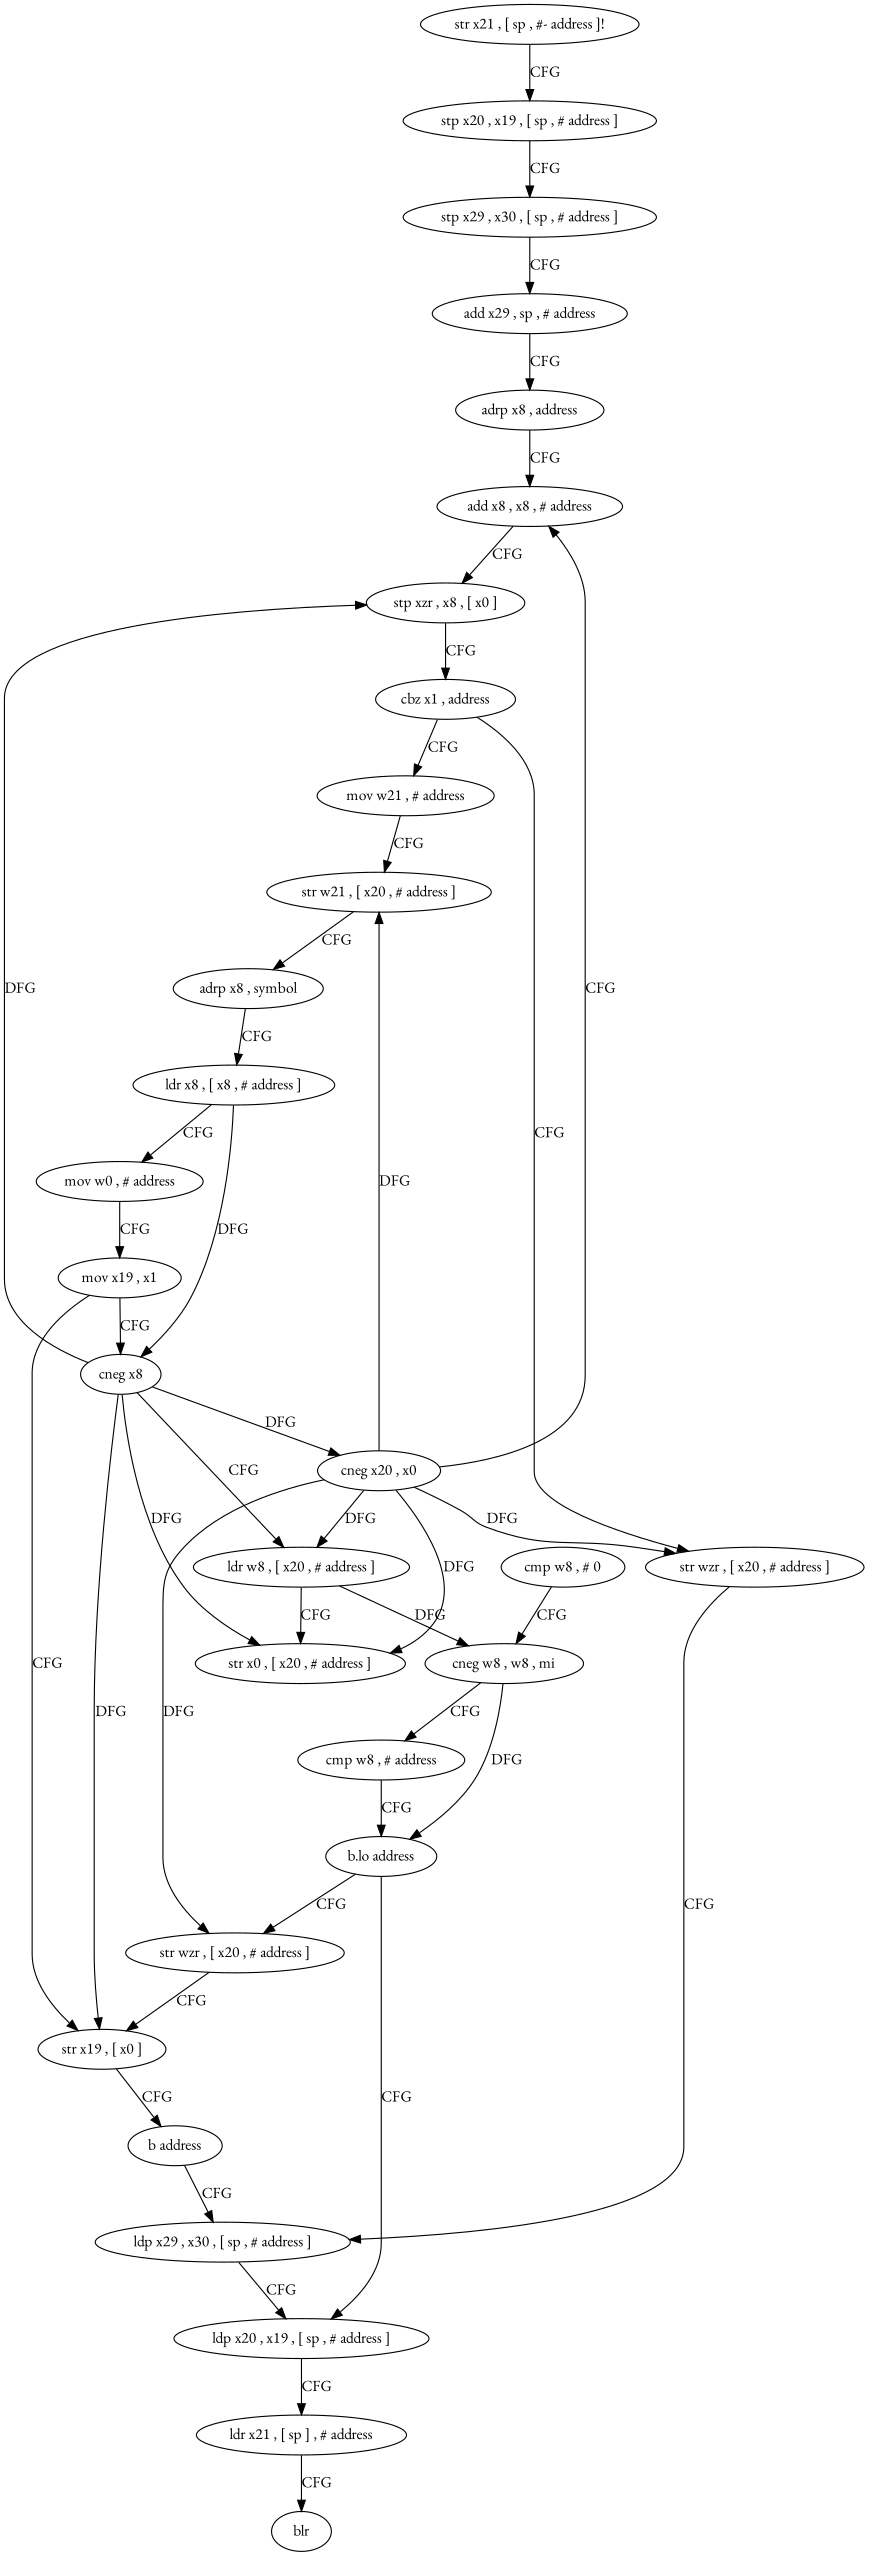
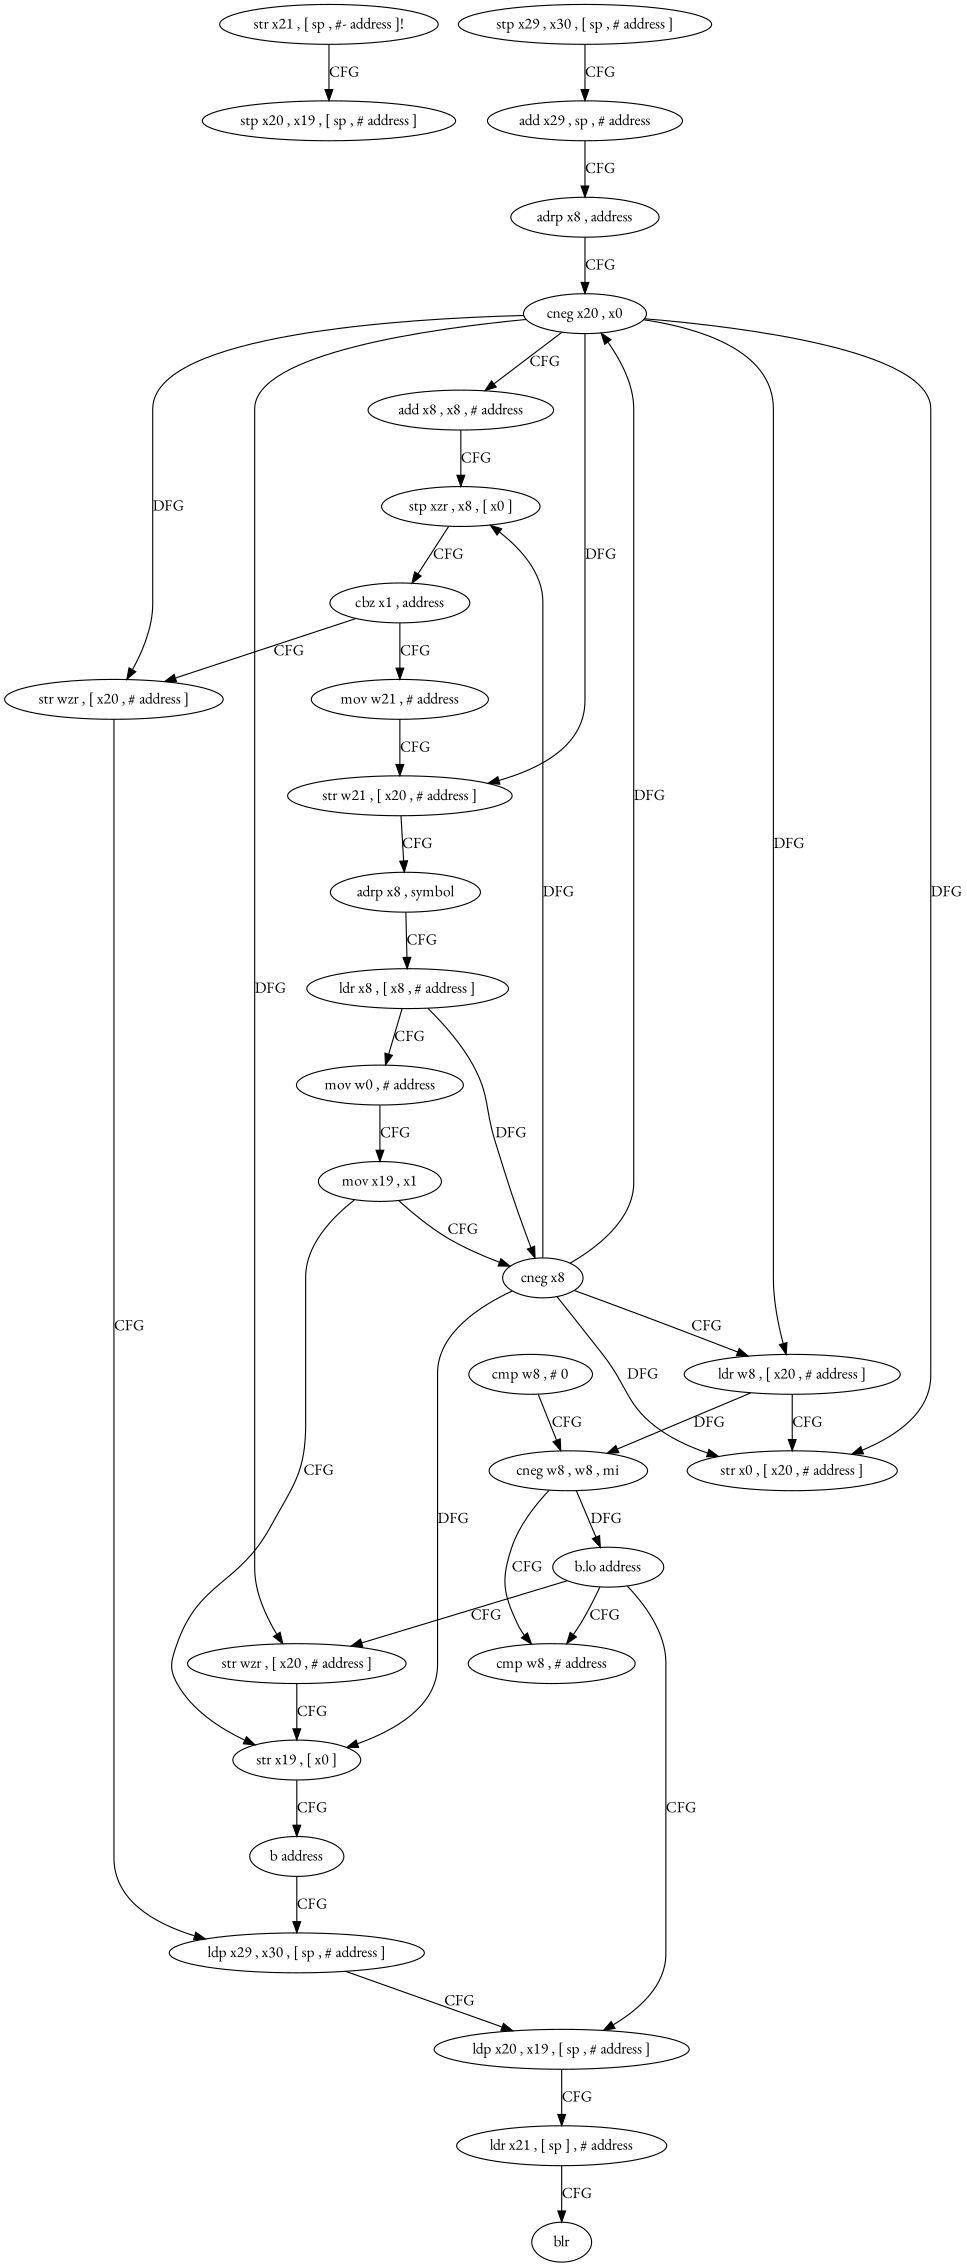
edge "stp x20 , x19 , [ sp , # address ]" -> "stp x29 , x30 , [ sp , # address ]": removed, label "CFG"
edge "adrp x8 , address" -> "add x8 , x8 , # address": now "adrp x8 , address" -> "cneg x20 , x0"
edge "cmp w8 , # address" -> "b.lo address": reversed
